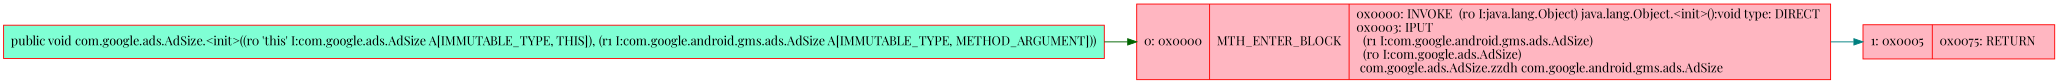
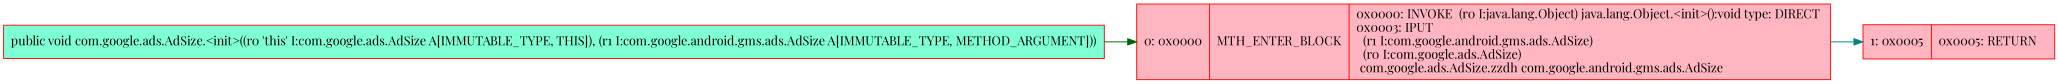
node "1: 0x0005": text "0x0075: RETURN" -> "0x0005: RETURN"
